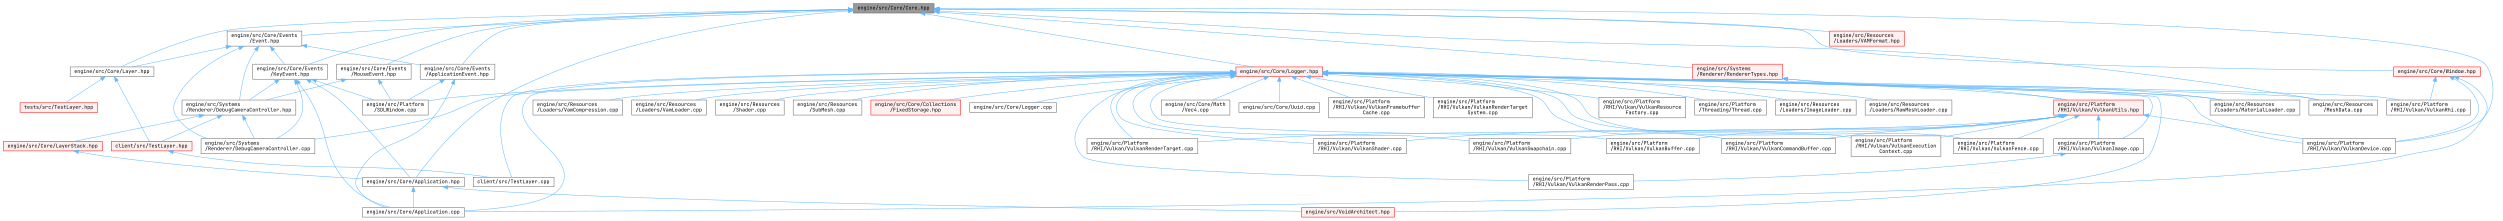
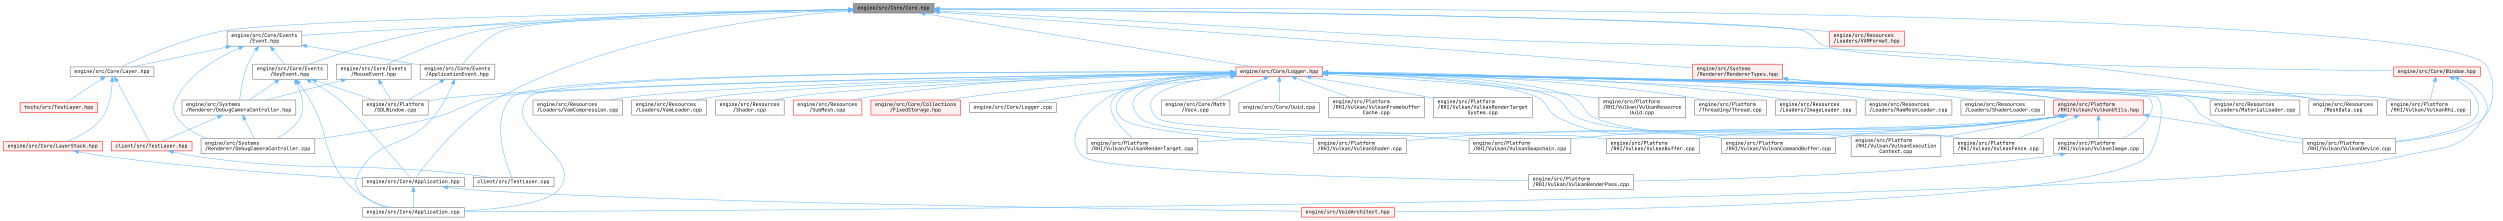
node "engine/src/Resources /SubMesh.cpp": color grey40 -> red
node "engine/src/Platform /RHI/Vulkan/VulkanResource Factory.cpp": label "engine/src/Platform /RHI/Vulkan/VulkanResource Factory.cpp" -> "engine/src/Platform /RHI/Vulkan/VulkanResource Uuid.cpp"
node "engine/src/Resources /Loaders/ShaderLoader.cpp": added
edge "engine/src/Core/LayerStack.hpp" -> "engine/src/Systems /Renderer/DebugCameraController.hpp": now "engine/src/Core/LayerStack.hpp" -> "engine/src/Core/Layer.hpp"
